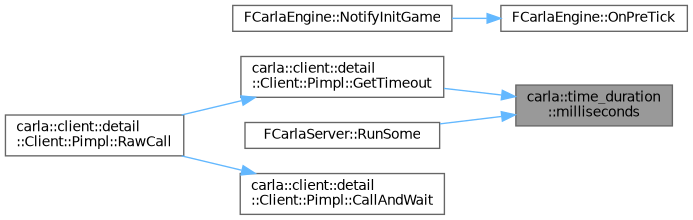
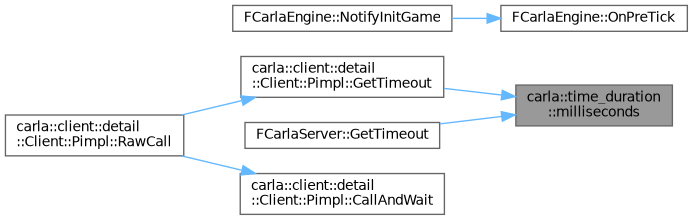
node "FCarlaServer::RunSome": label "FCarlaServer::RunSome" -> "FCarlaServer::GetTimeout"
